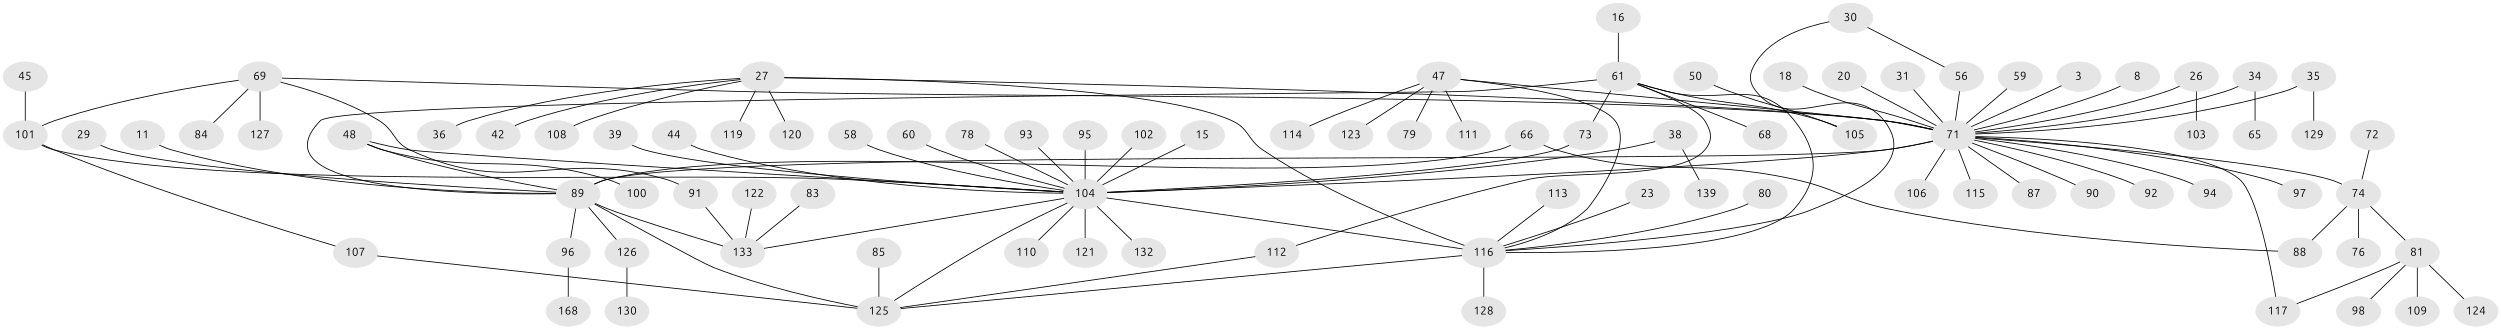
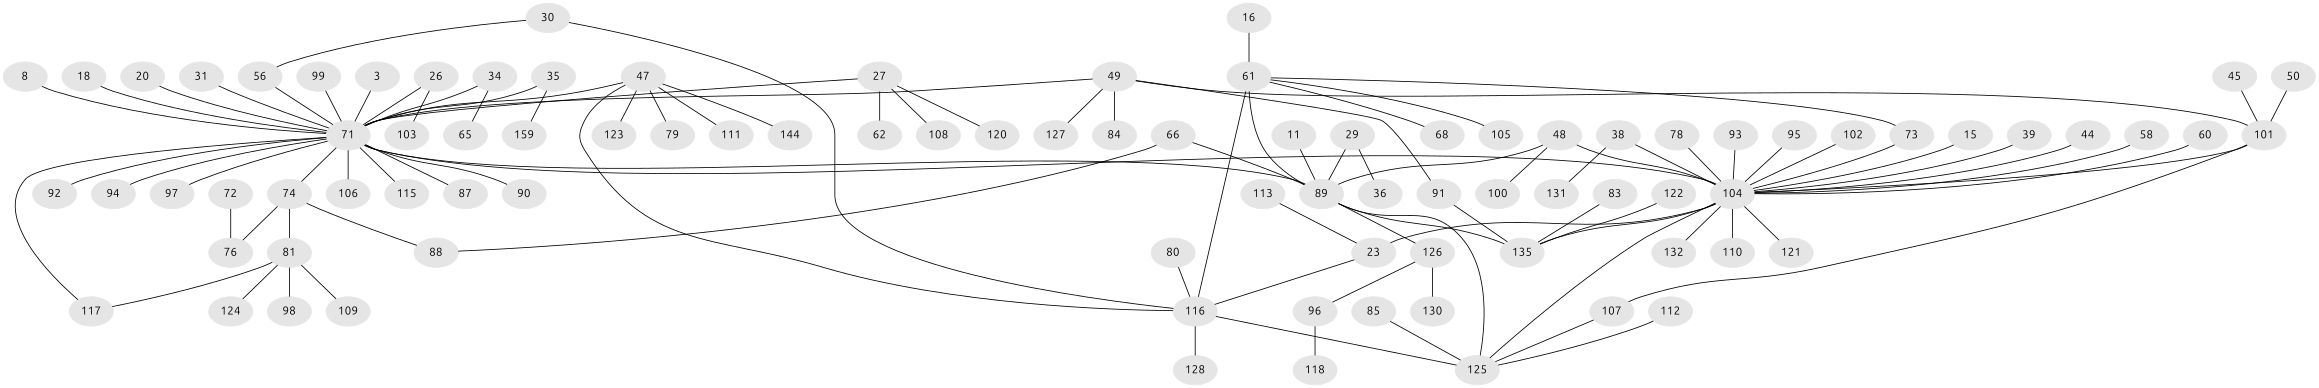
node "69": label "69" -> "49"
node "59": label "59" -> "99"
edge "27" -- "36": now "29" -- "36"
edge "27" -- "116": removed
edge "50" -- "105": now "50" -- "101"
node "42": label "42" -> "62"
node "119": removed
node "114": label "114" -> "144"
node "129": label "129" -> "159"
edge "72" -- "74": now "72" -- "76"
edge "61" -- "112": removed
node "139": label "139" -> "131"
edge "89" -- "96": now "126" -- "96"
edge "104" -- "116": now "104" -- "23"
edge "113" -- "116": now "113" -- "23"
node "133": label "133" -> "135"
node "168": label "168" -> "118"
